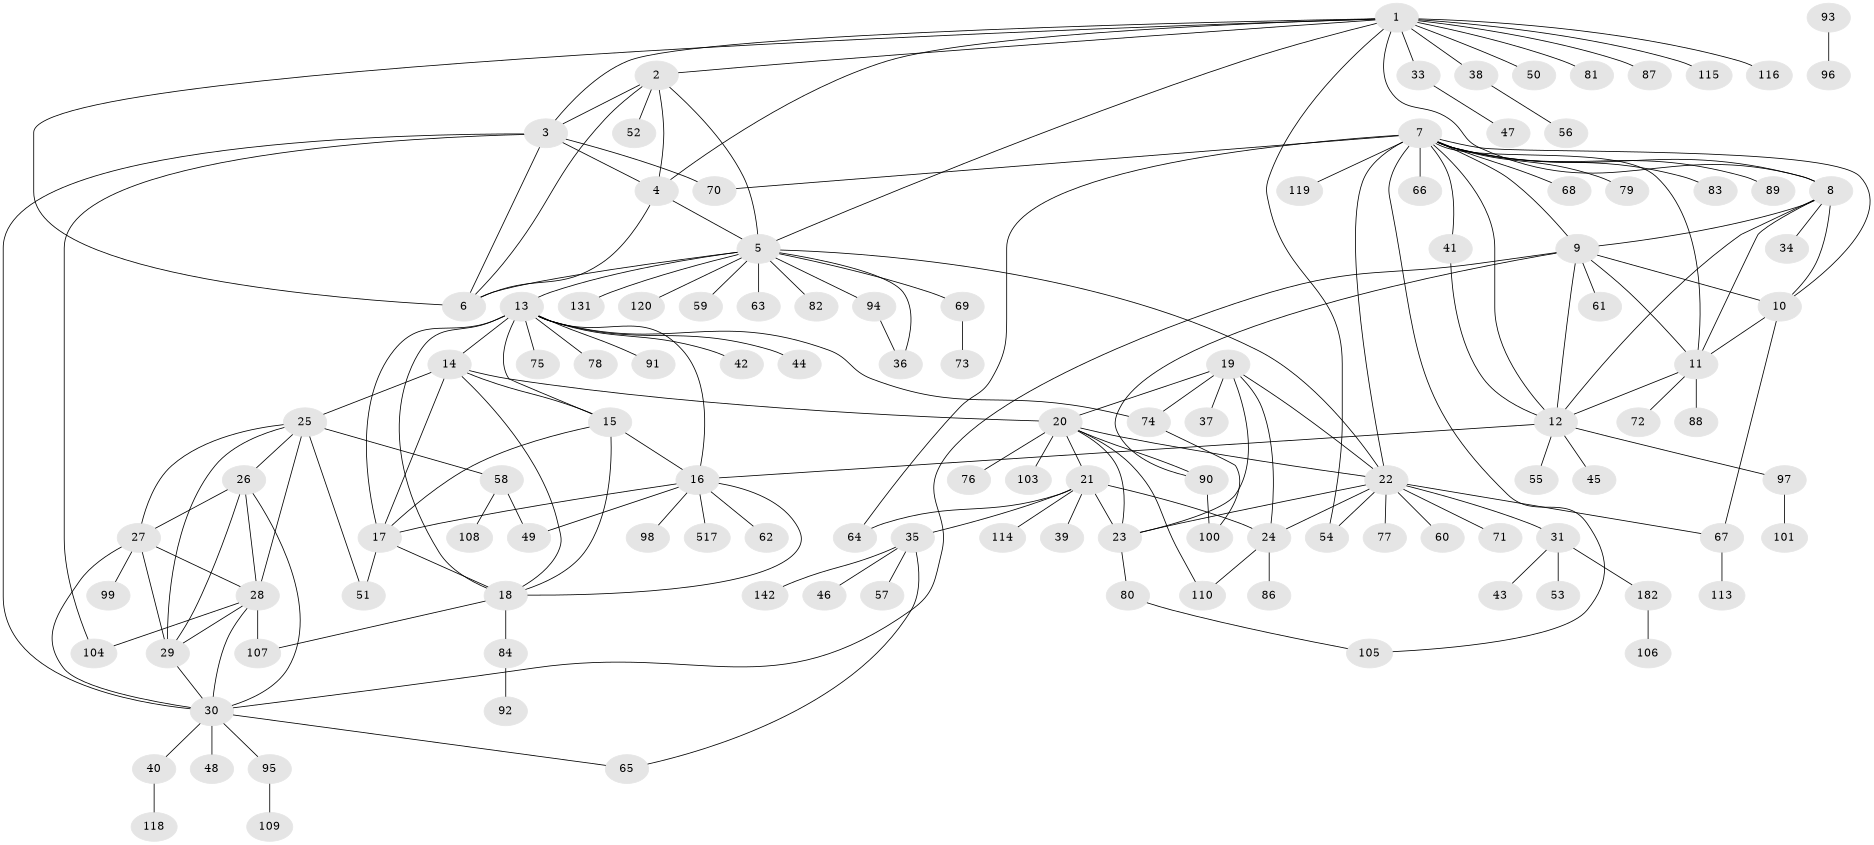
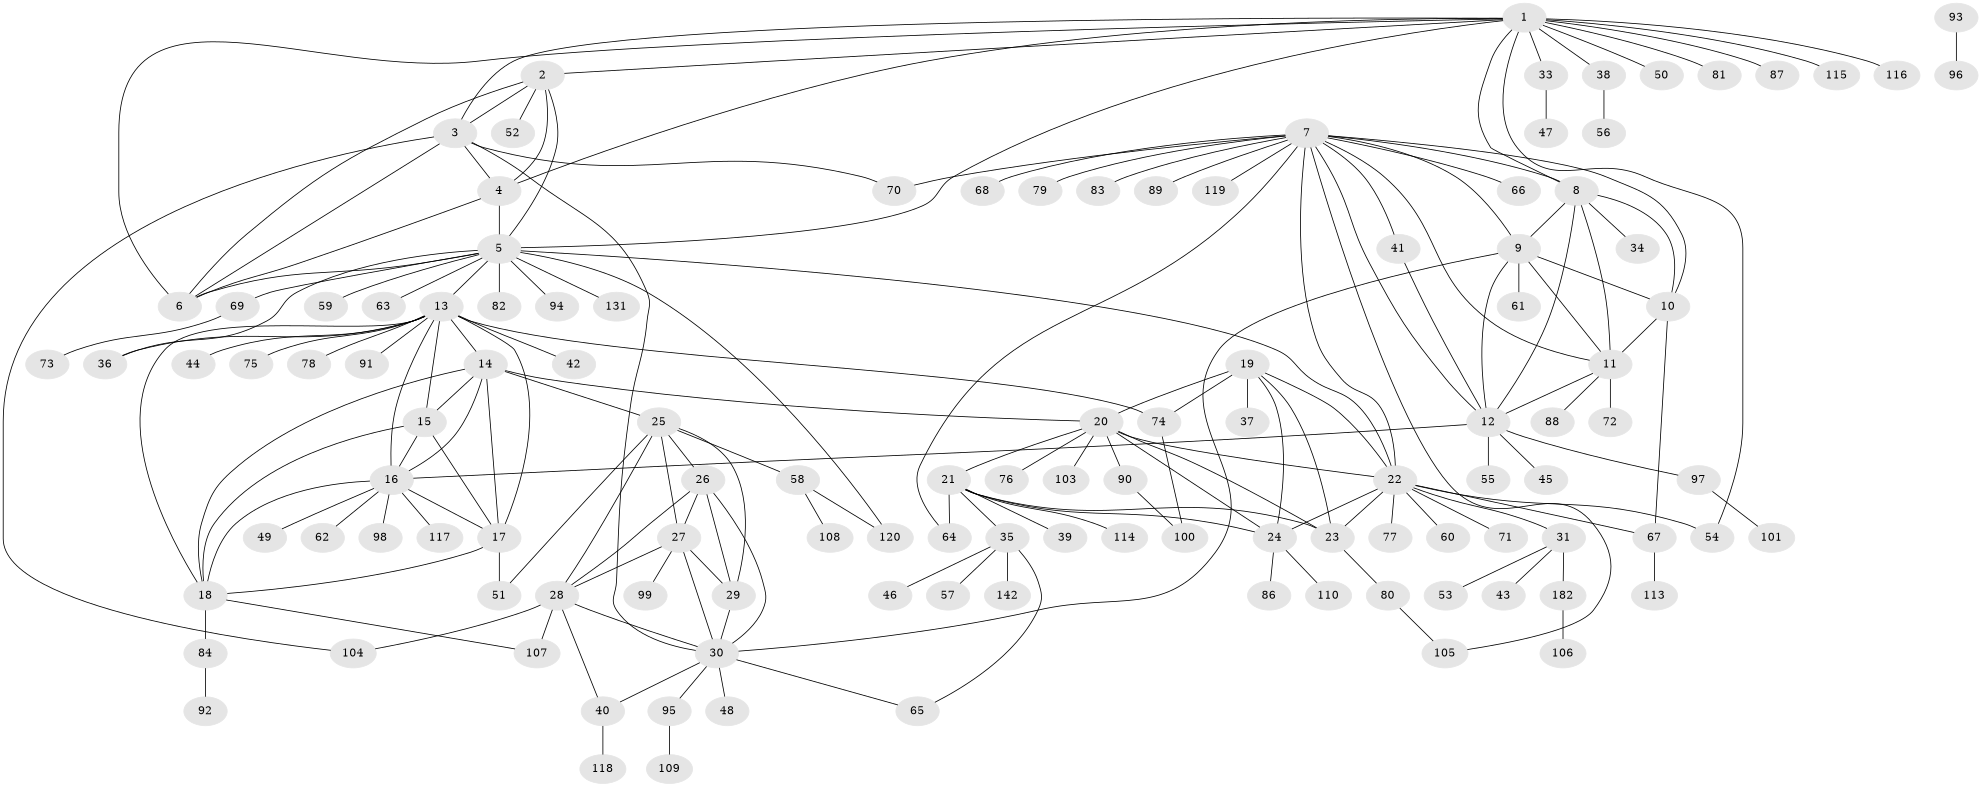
edge "9" -- "90": removed
edge "94" -- "36": now "13" -- "36"
edge "14" -- "16": added
edge "20" -- "110": now "20" -- "24"
edge "58" -- "49": now "58" -- "120"
node "517": label "517" -> "117"
edge "28" -- "29": now "28" -- "40"
